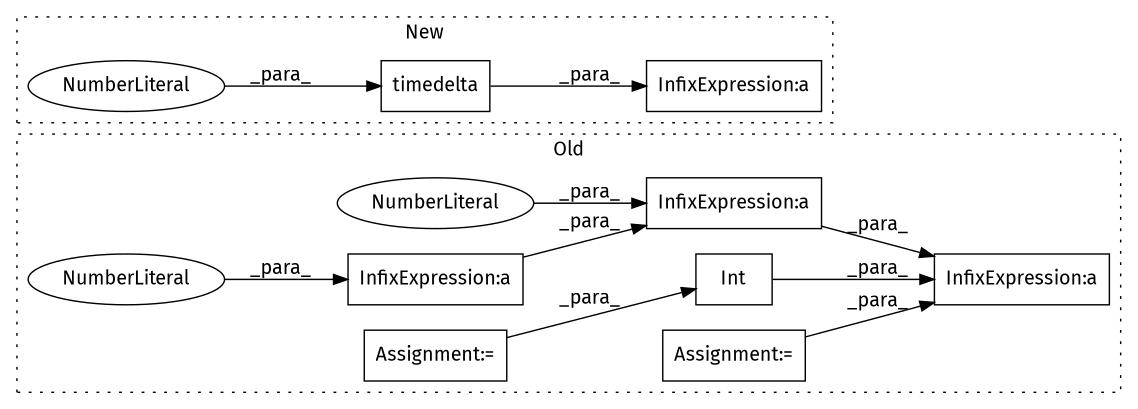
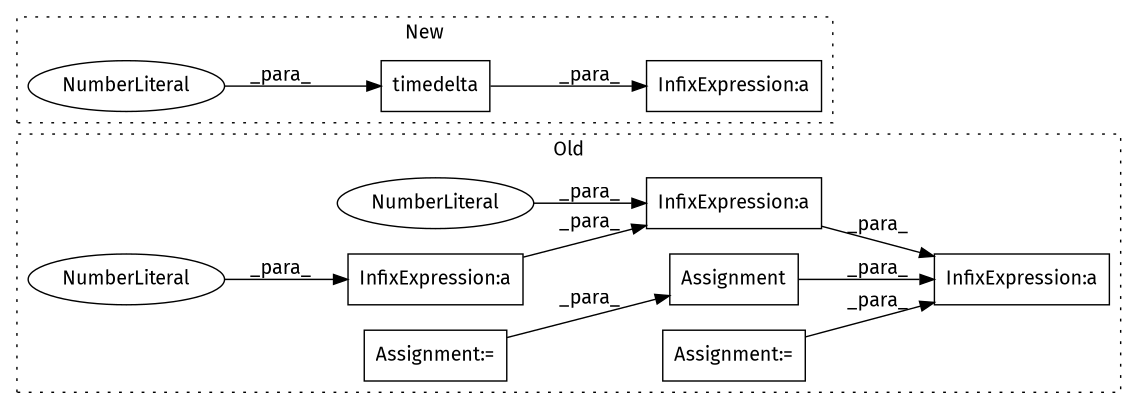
node "Int": label "Int" -> "Assignment"
